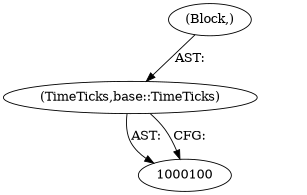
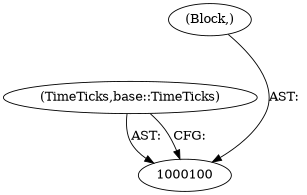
edge "(Block,)" -> "(TimeTicks,base::TimeTicks)": now "(Block,)" -> "1000100"
